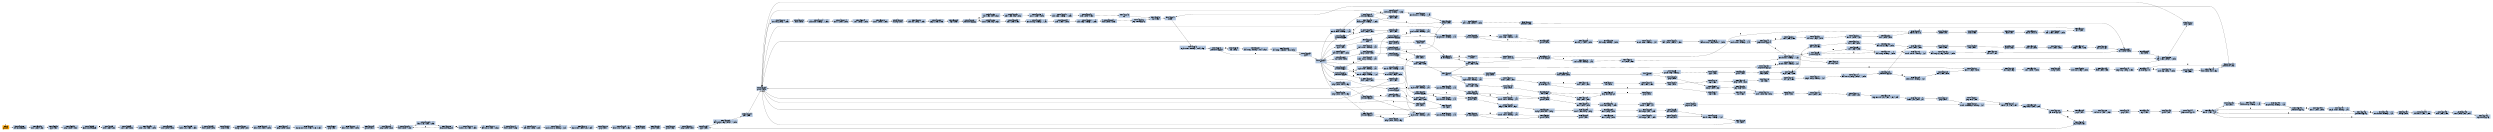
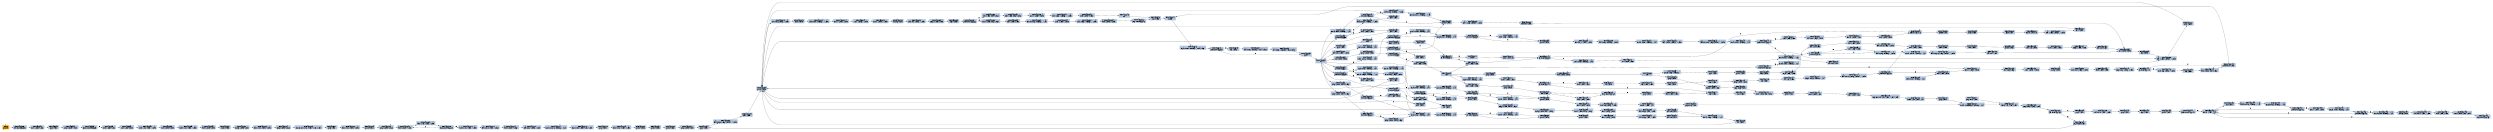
edge "0x0045672b jbe 0x0045675b" -> "0x0045672d subb $0x4<UINT8>, %cl": now "0x0045672b jbe 0x0045675b" -> "0x00456730 xorl %eax, %eax"
node "0x00456772 addl %edx, %ebx": added
